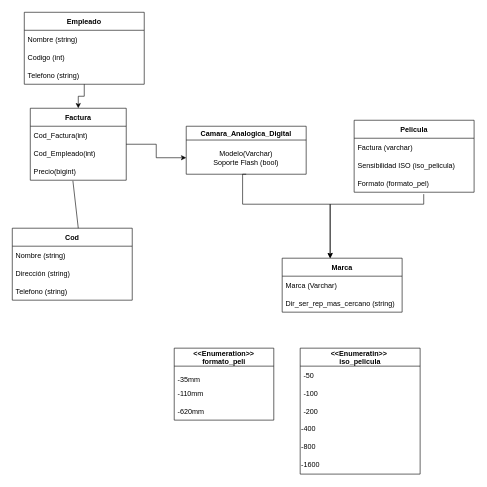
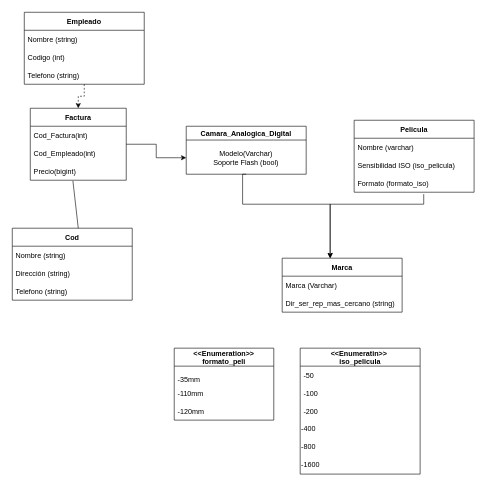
edge "Empleado" -> "Factura": style solid -> dashed
node "Factura (varchar)": label "Factura (varchar)" -> "Nombre (varchar)"
node "Formato (formato_pel)": label "Formato (formato_pel)" -> "Formato (formato_iso)"
node "-620mm": label "-620mm" -> "-120mm"
